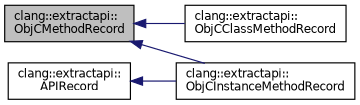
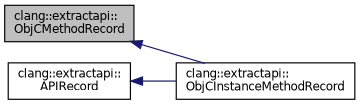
node "clang::extractapi:: ObjCClassMethodRecord": removed
